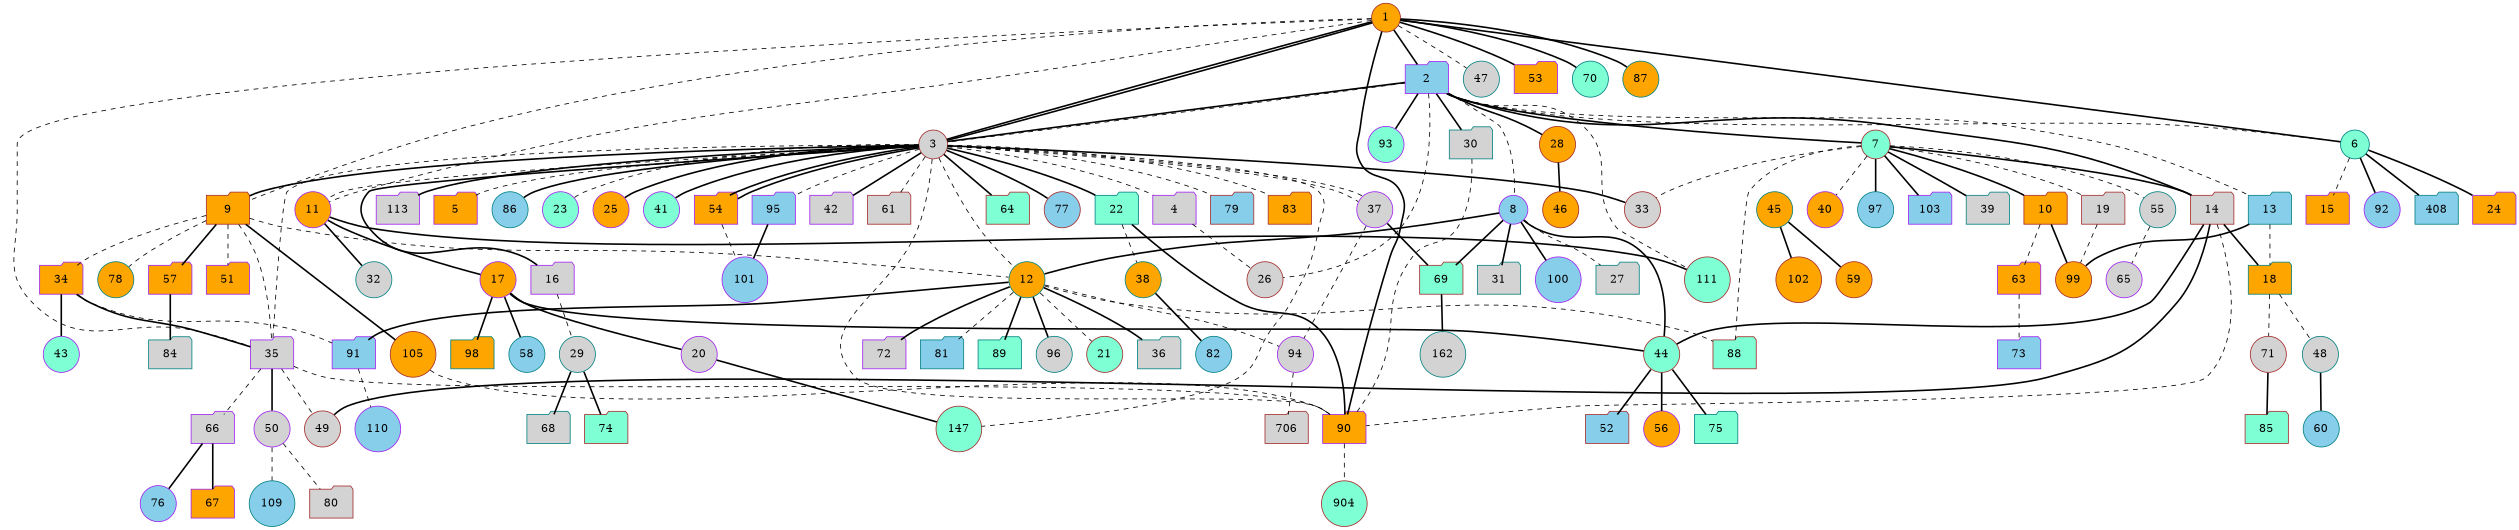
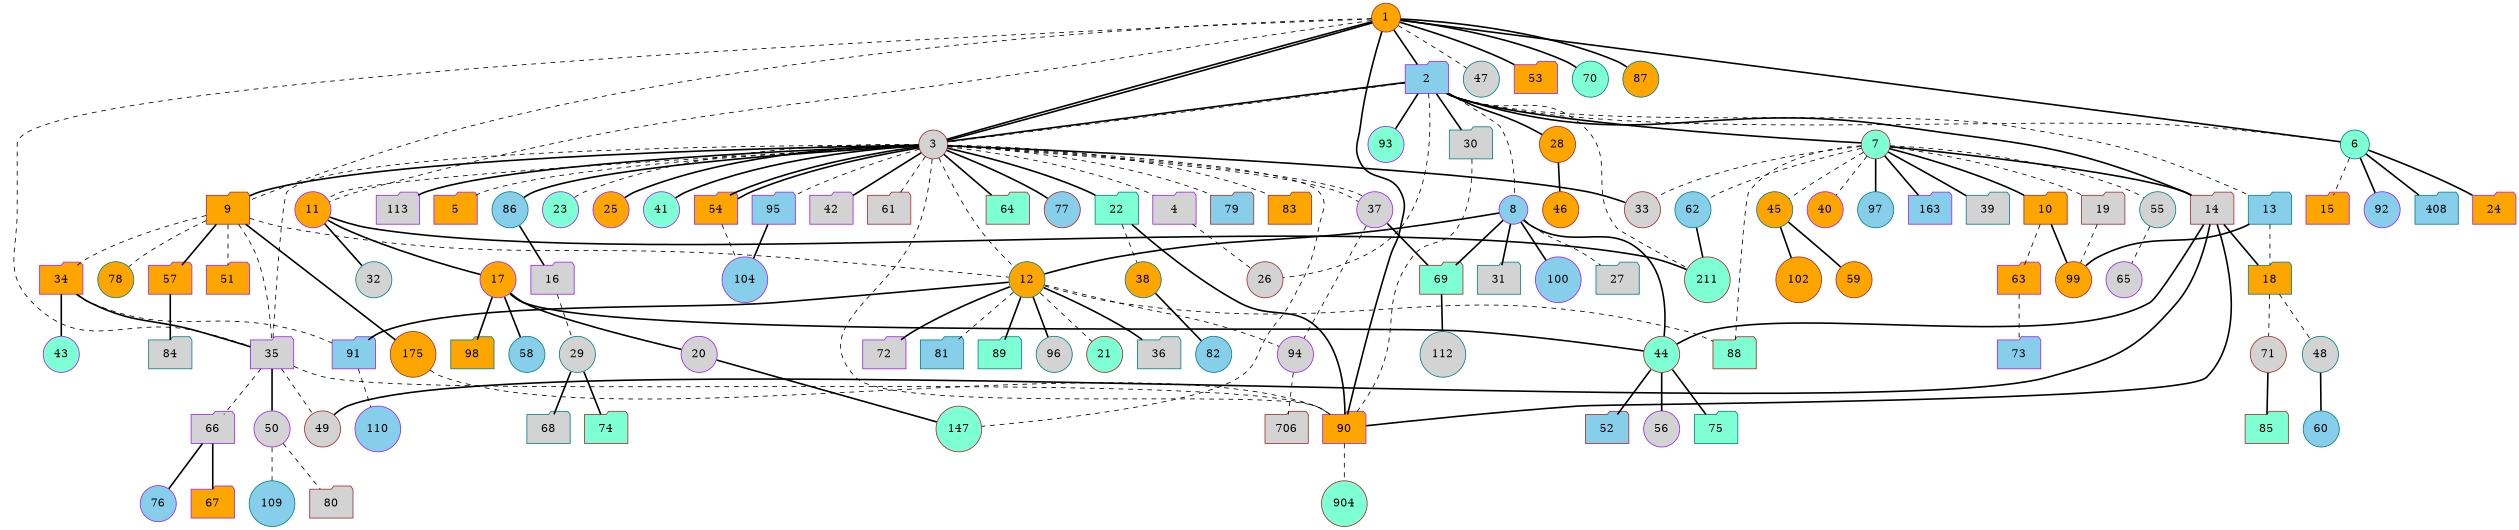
edge "7" -- "45": added
edge "3" -- "16": now "86" -- "16"
node "62": added
node "103": label "103" -> "163"
node "101": label "101" -> "104"
node "111": label "111" -> "211"
node "105": label "105" -> "175"
node "162": label "162" -> "112"
edge "14" -- "90": style dashed -> bold
node "56": fillcolor orange -> lightgrey
